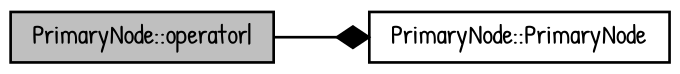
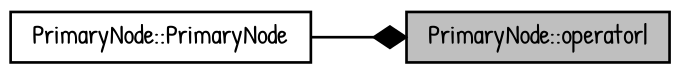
edge "PrimaryNode::operator|" -> "PrimaryNode::PrimaryNode": reversed
